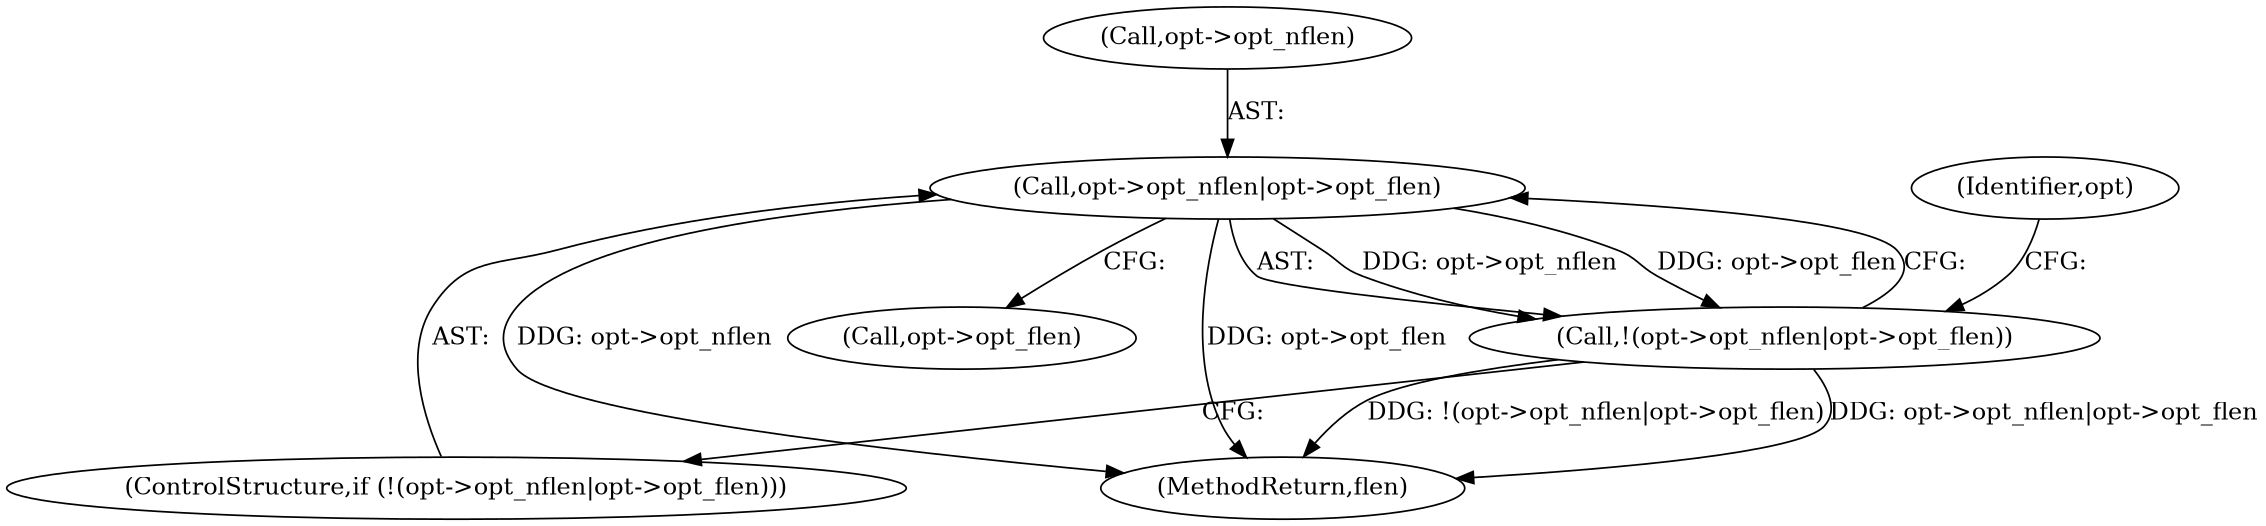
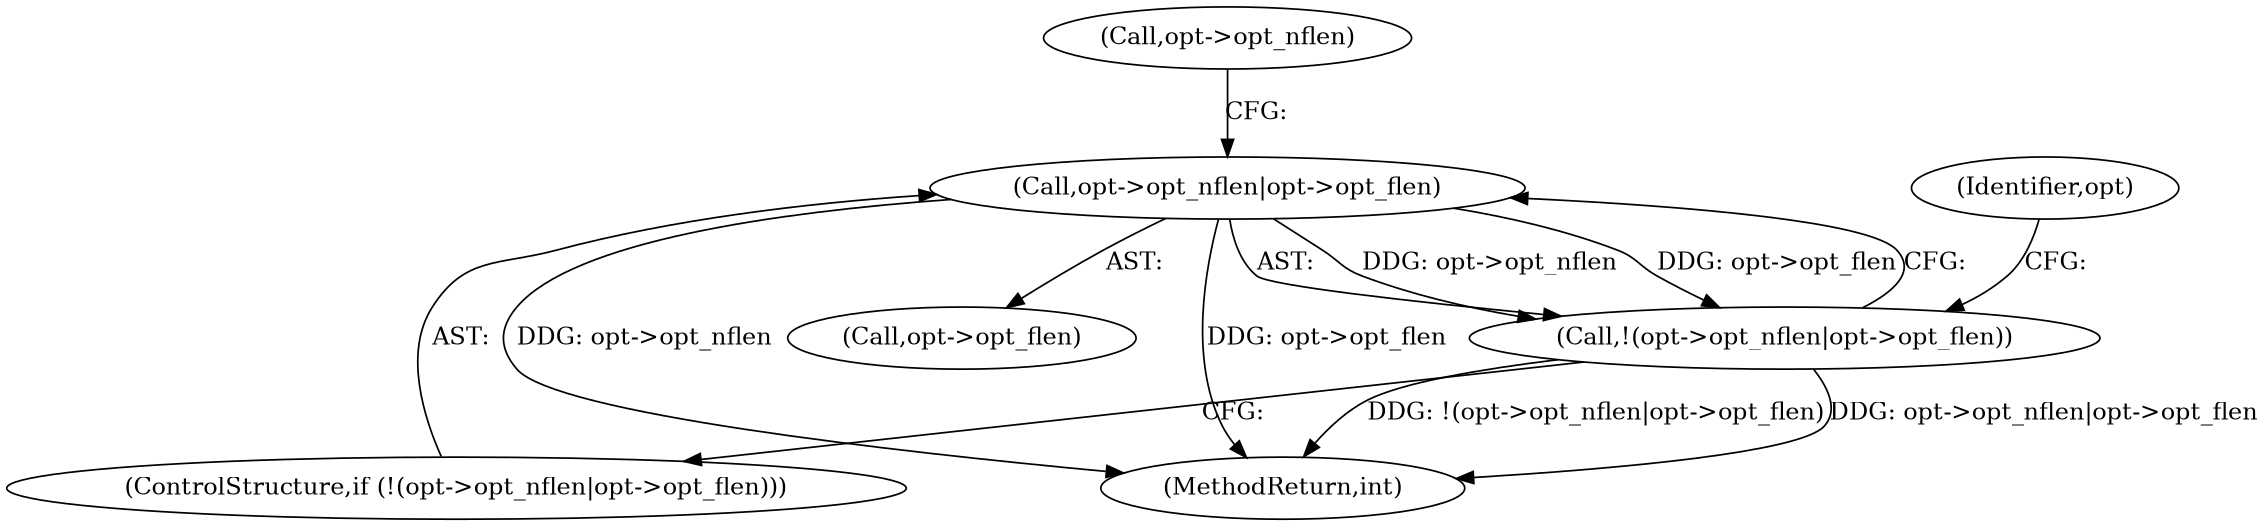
edge "(Call,opt->opt_nflen)" -> "(Call,opt->opt_nflen|opt->opt_flen)": label "AST: " -> "CFG: "
edge "(Call,opt->opt_nflen|opt->opt_flen)" -> "(Call,opt->opt_flen)": label "CFG: " -> "AST: "
node "(MethodReturn,flen)": label "(MethodReturn,flen)" -> "(MethodReturn,int)"
